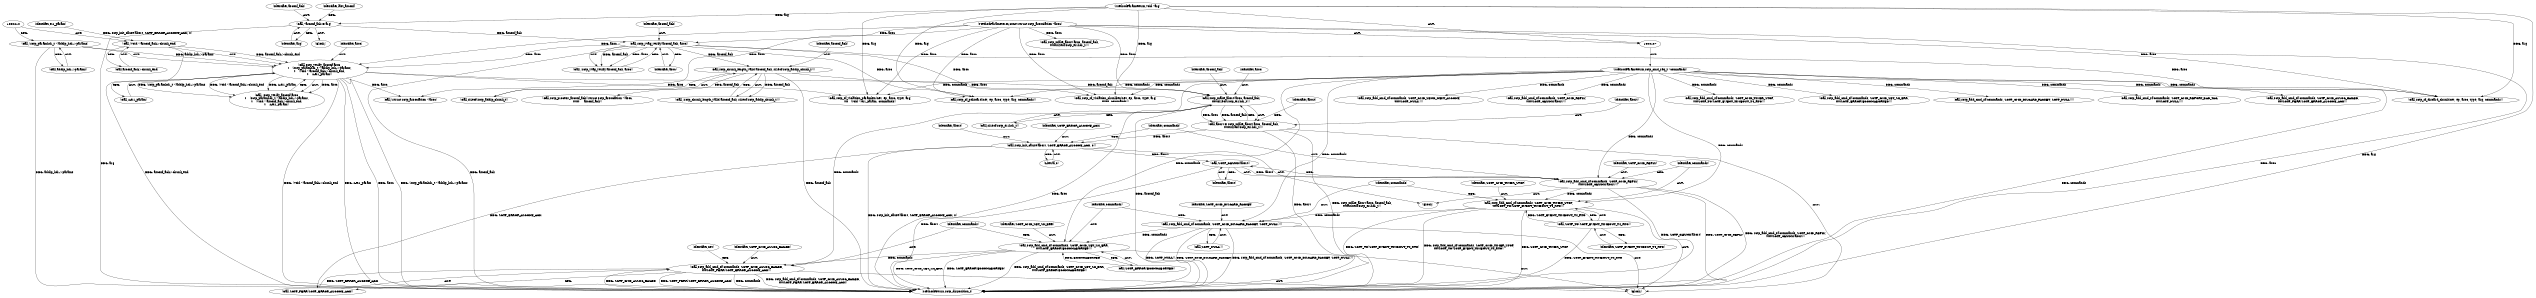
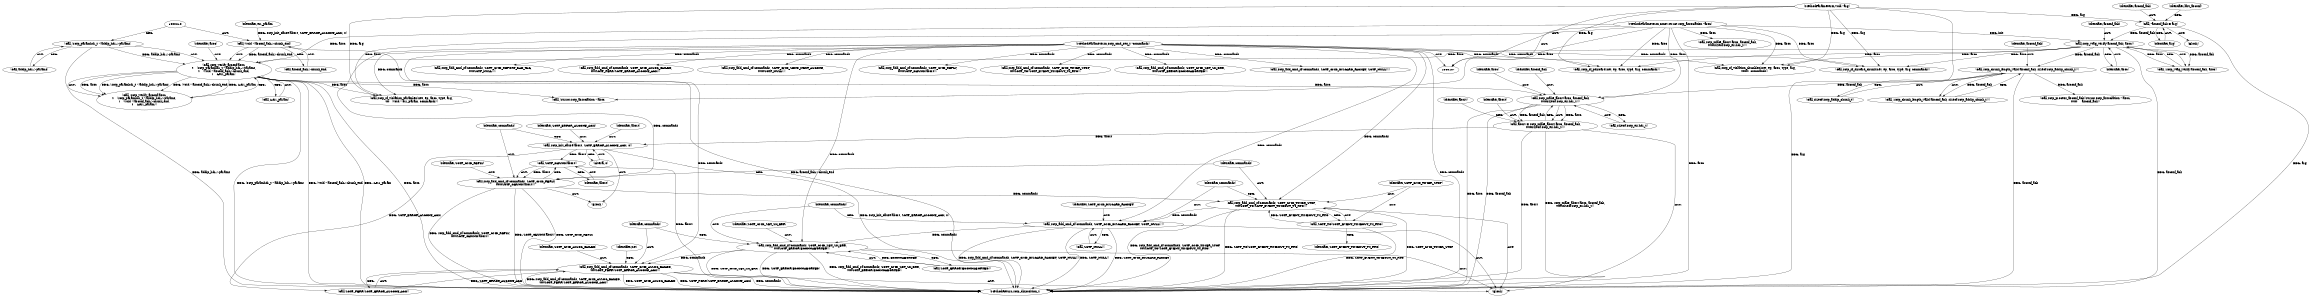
edge "(MethodParameterIn,const struct sctp_association *asoc)" -> "(Call,sctp_vtag_verify(asconf_ack, asoc))": label "DDG: asoc" -> "DDG: init"
edge "1000107" -> "(MethodParameterIn,sctp_cmd_seq_t *commands)": reversed
edge "(Identifier,SCTP_EVENT_TIMEOUT_T4_RTO)" -> "(Call,SCTP_TO(SCTP_EVENT_TIMEOUT_T4_RTO))": now "(Identifier,SCTP_CMD_TIMER_STOP)" -> "(Call,SCTP_TO(SCTP_EVENT_TIMEOUT_T4_RTO))"
